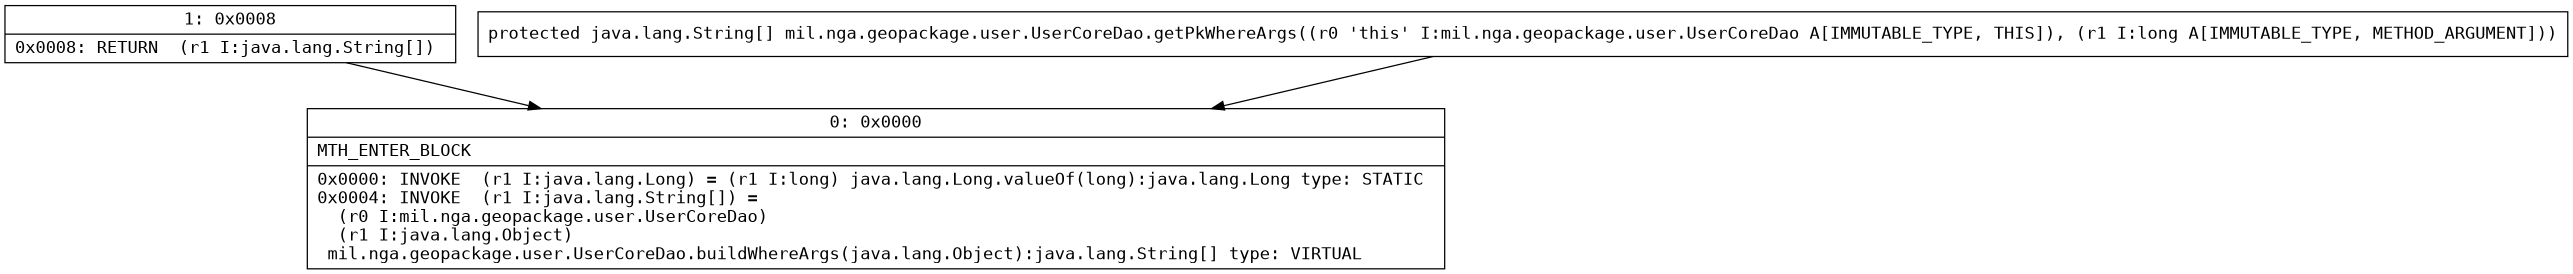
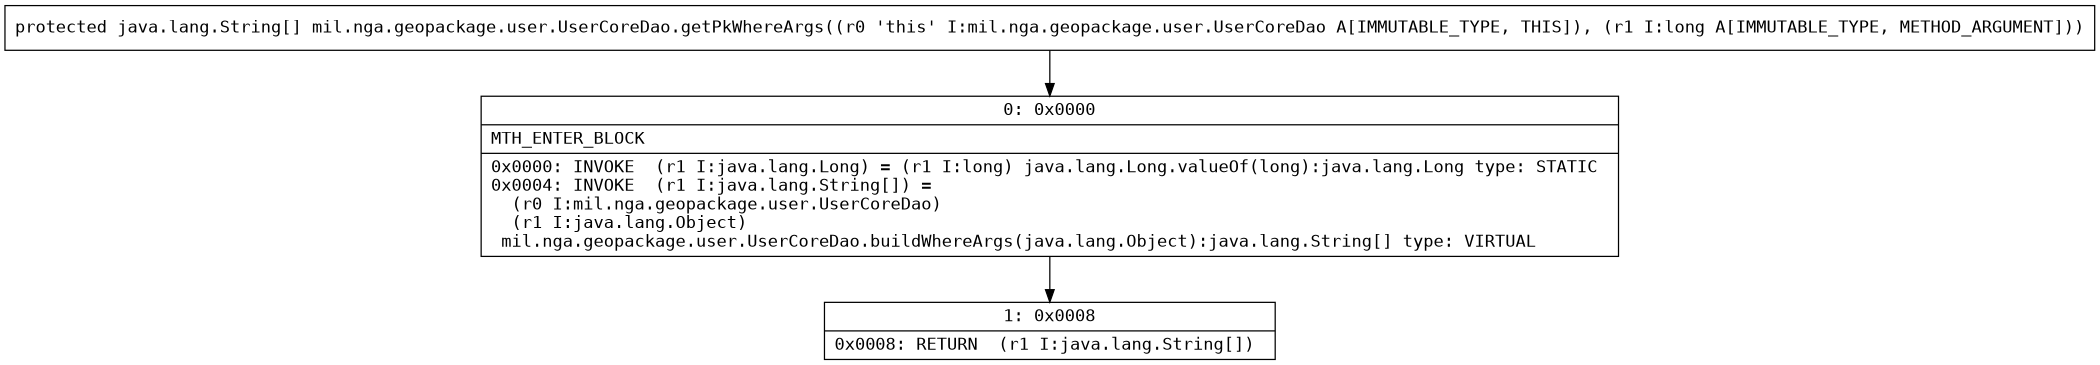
edge "1: 0x0008" -> "0: 0x0000": reversed
